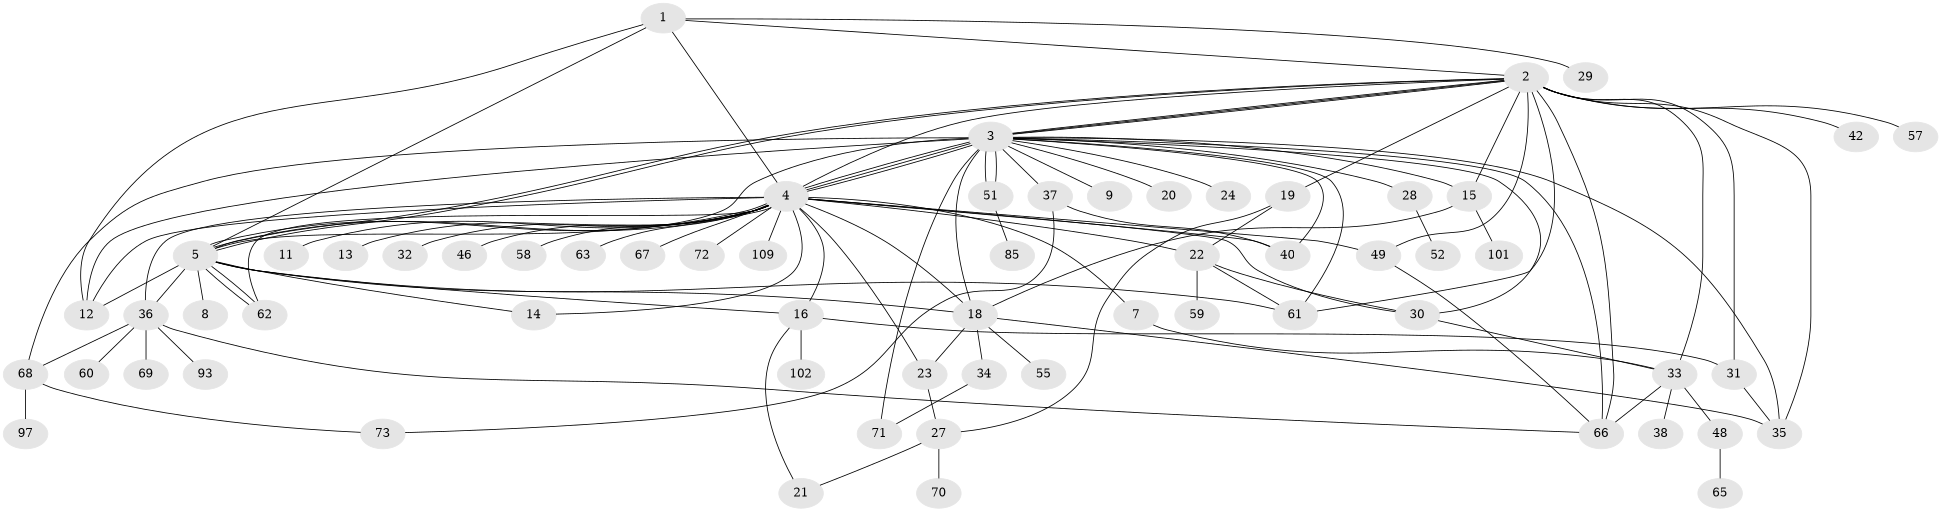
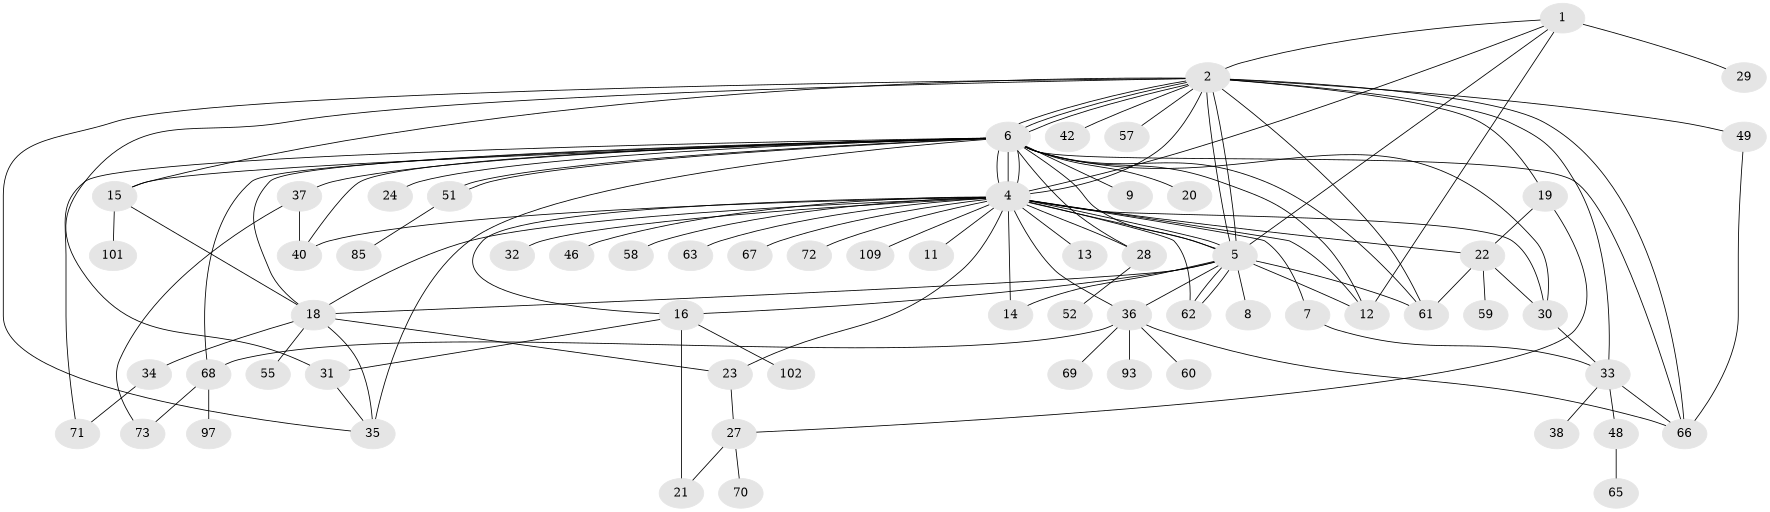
node "3": label "3" -> "6"
edge "4" -- "49": now "4" -- "28"
